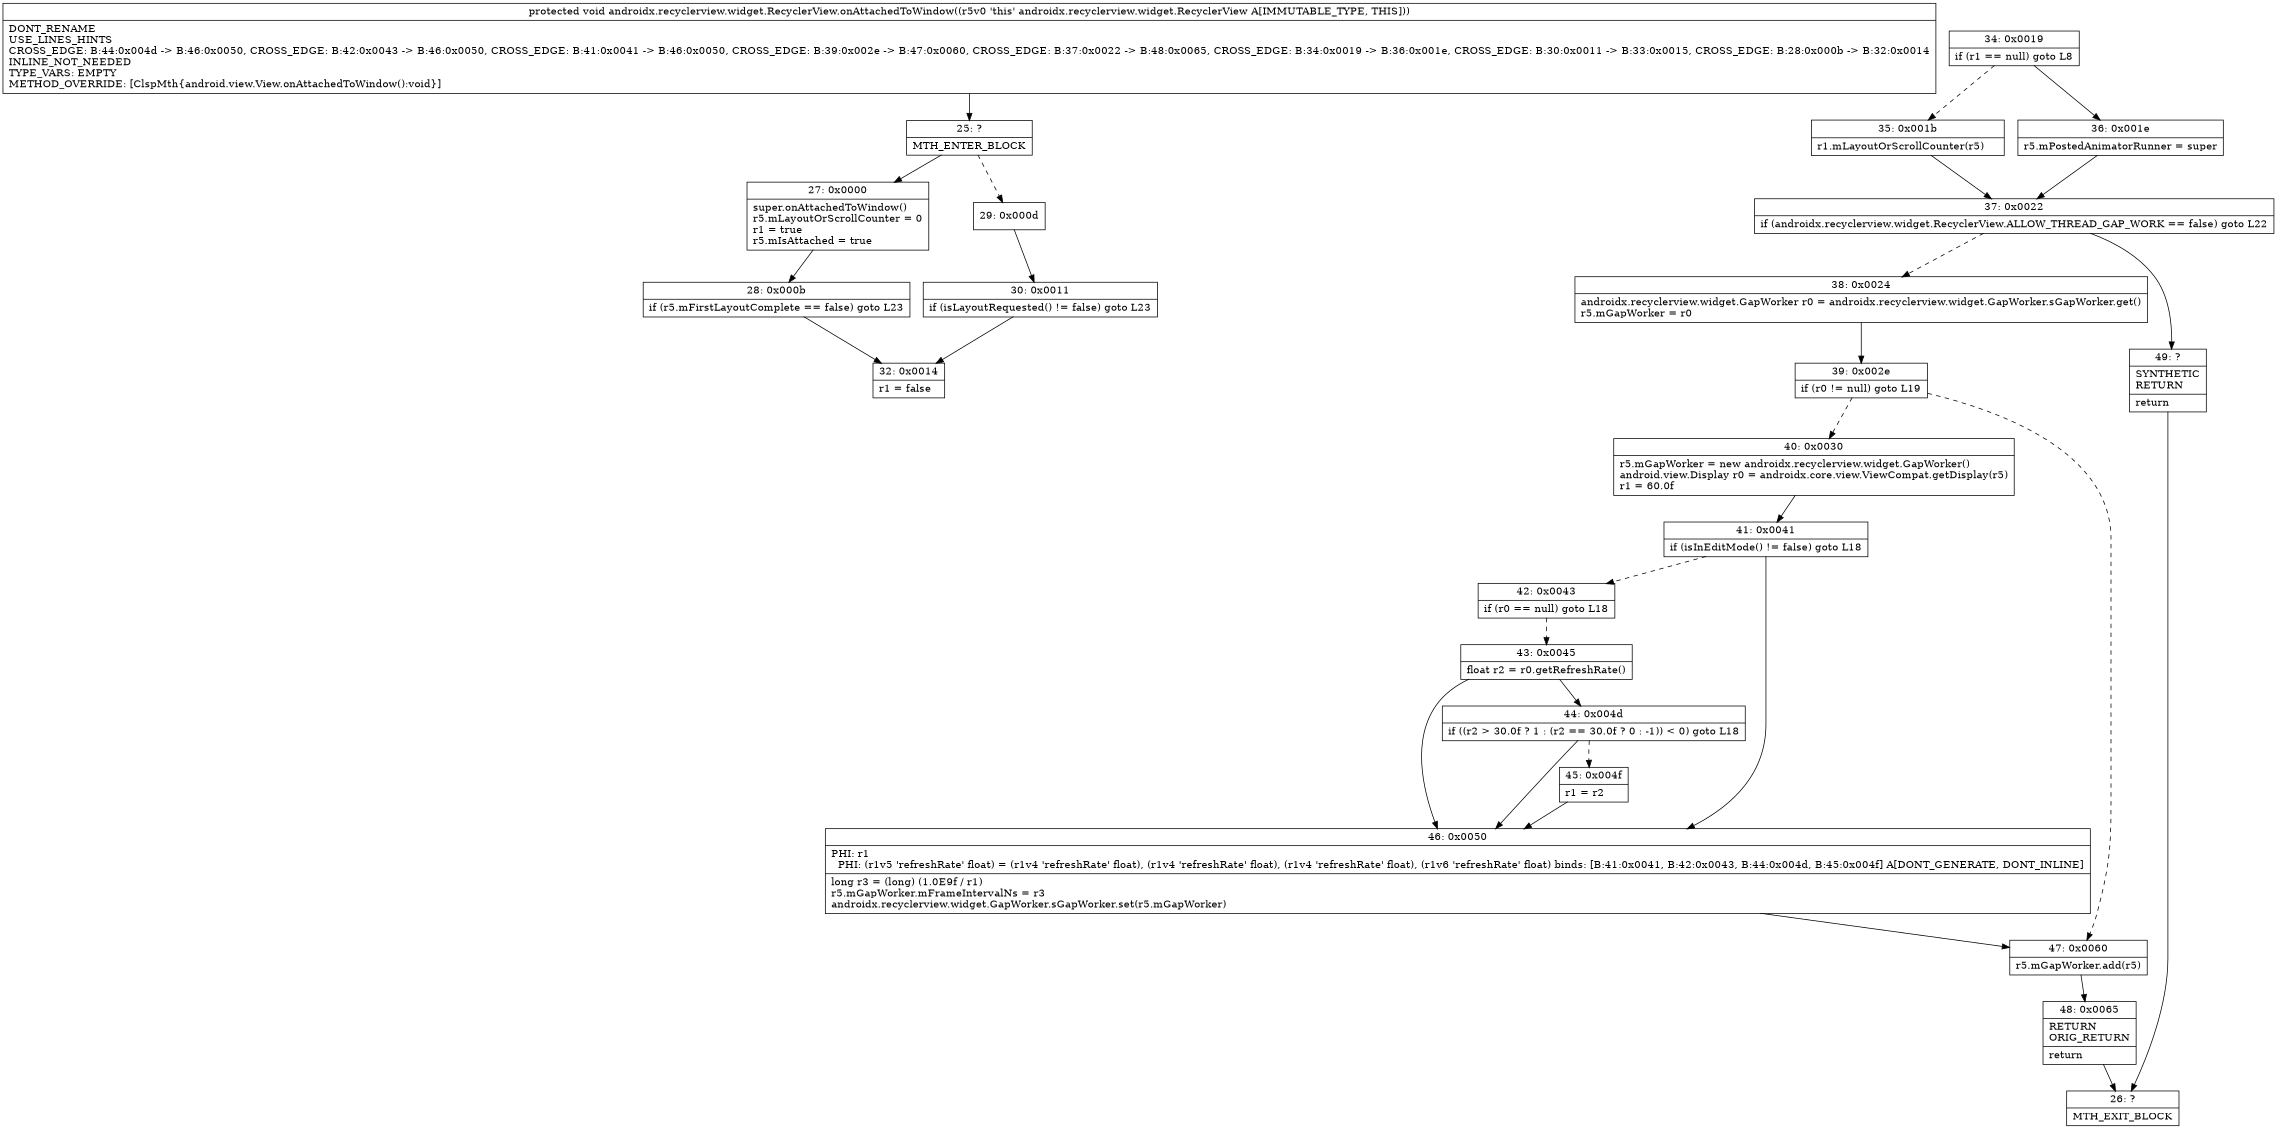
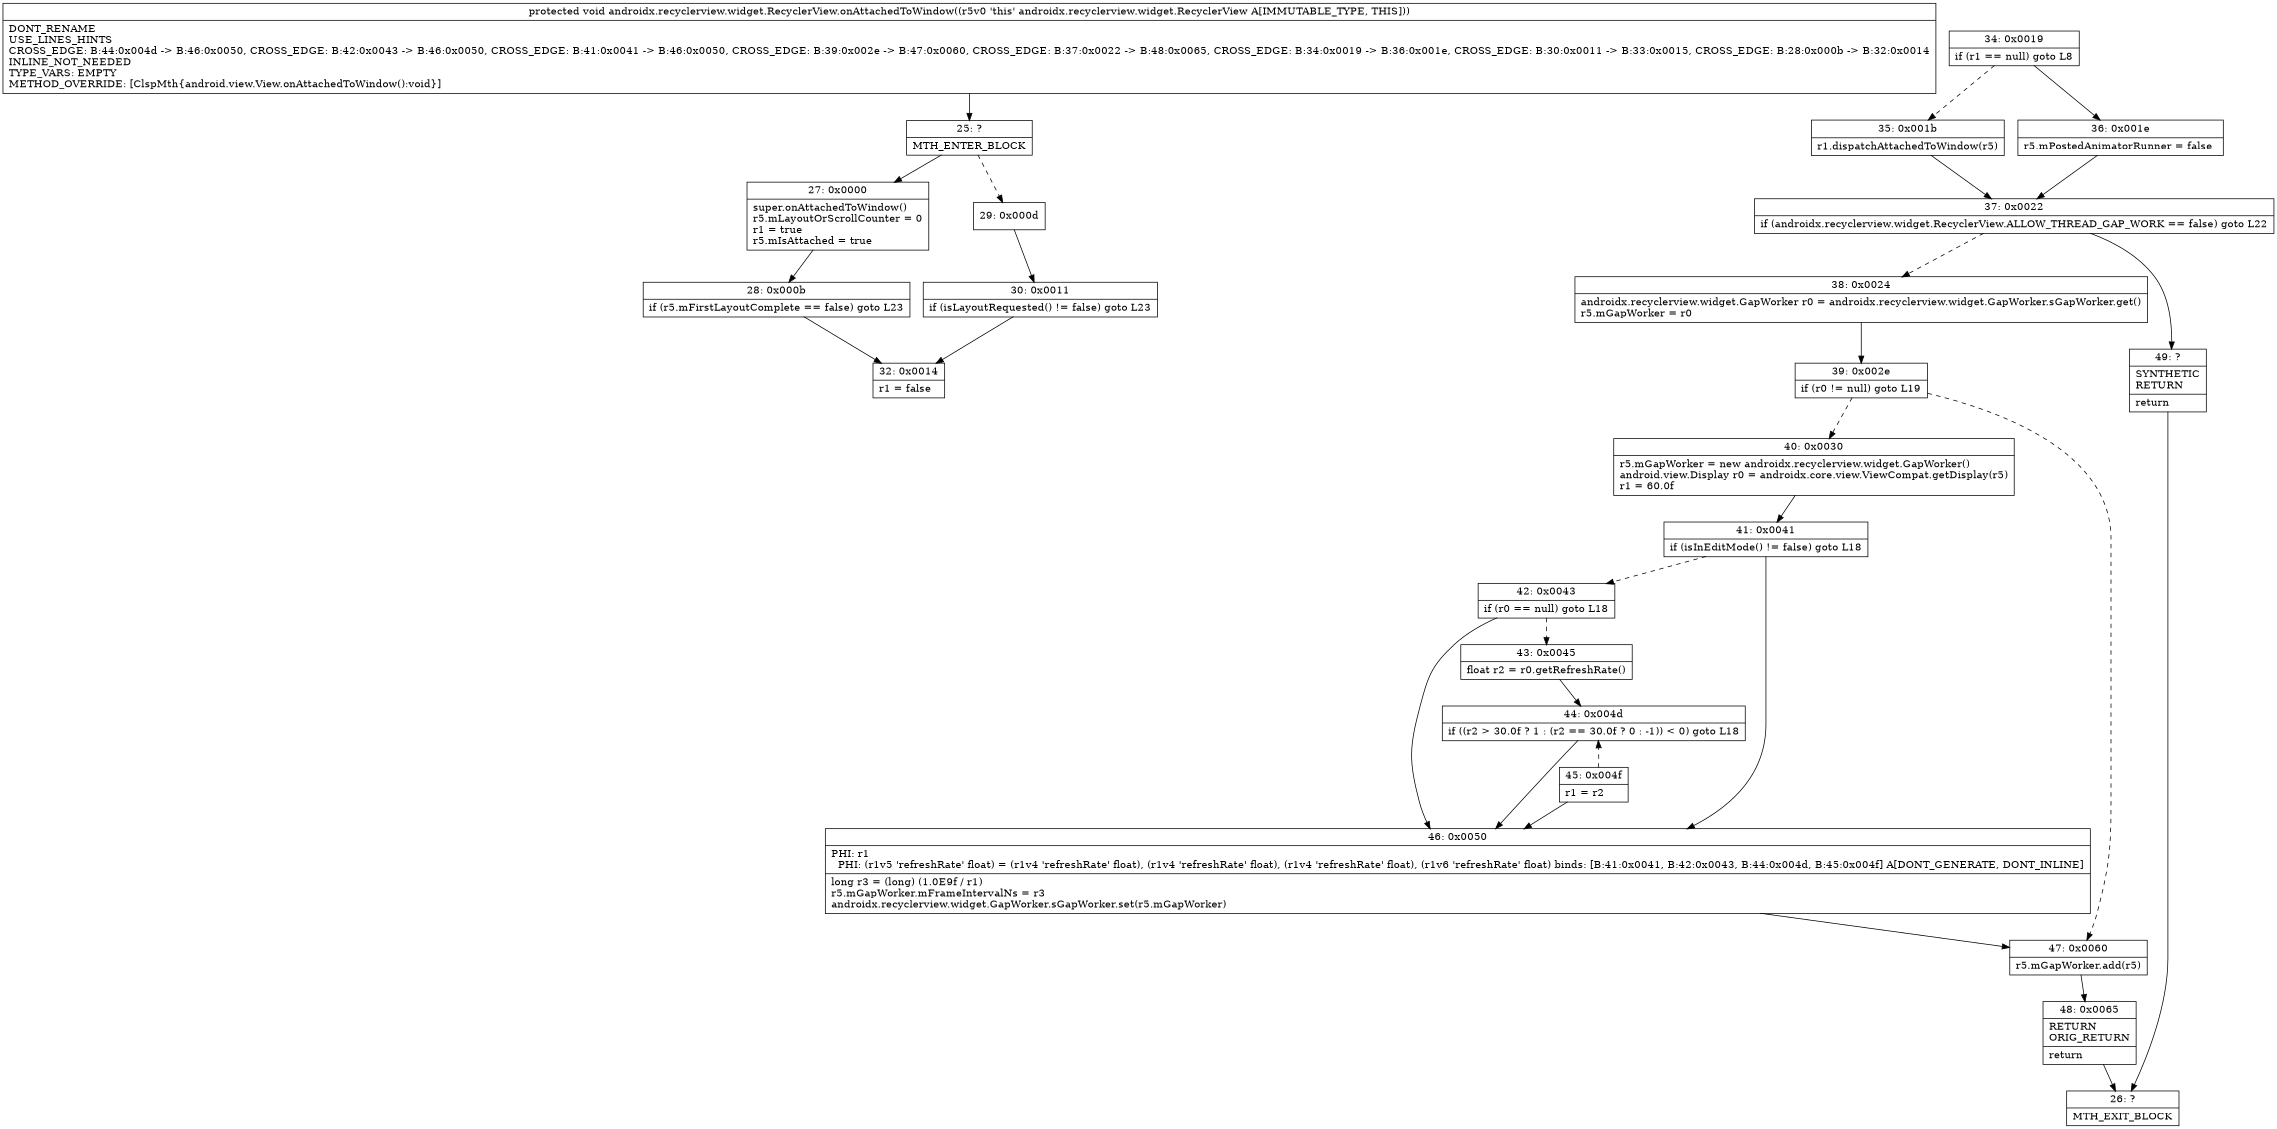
node "35: 0x001b": text "r1.mLayoutOrScrollCounter(r5)" -> "r1.dispatchAttachedToWindow(r5)"
node "36: 0x001e": text "r5.mPostedAnimatorRunner = super" -> "r5.mPostedAnimatorRunner = false"
edge "43: 0x0045" -> "46: 0x0050": now "42: 0x0043" -> "46: 0x0050"
edge "44: 0x004d" -> "45: 0x004f": reversed
